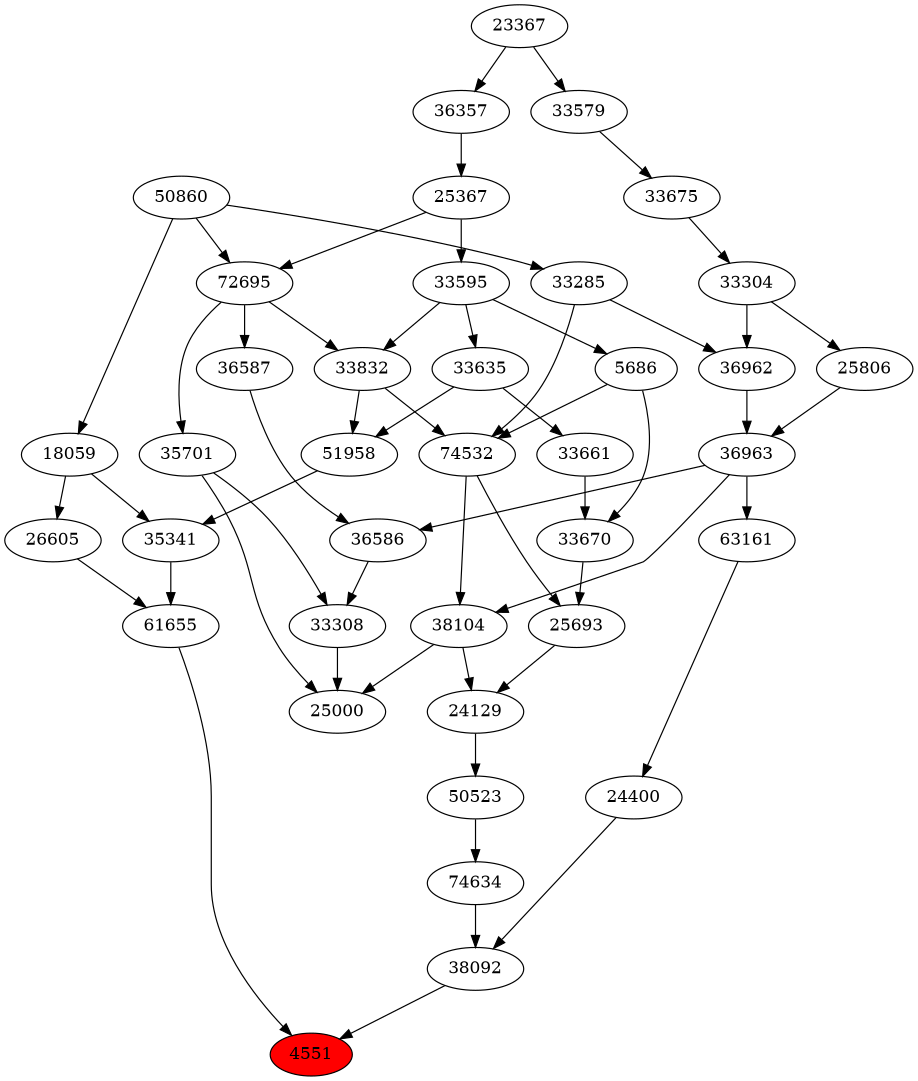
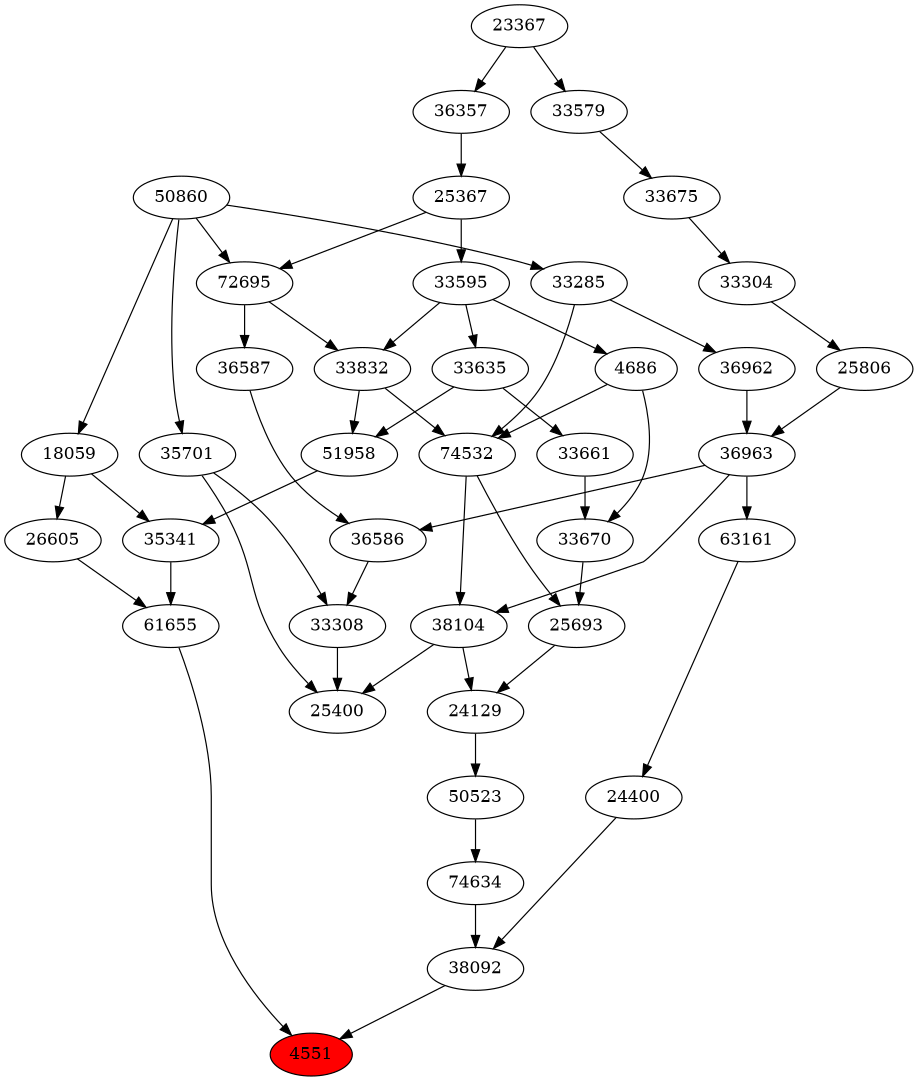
edge "33304" -> "36962": removed
edge "72695" -> "35701": now "50860" -> "35701"
node "5686": label "5686" -> "4686"
node "25000": label "25000" -> "25400"
